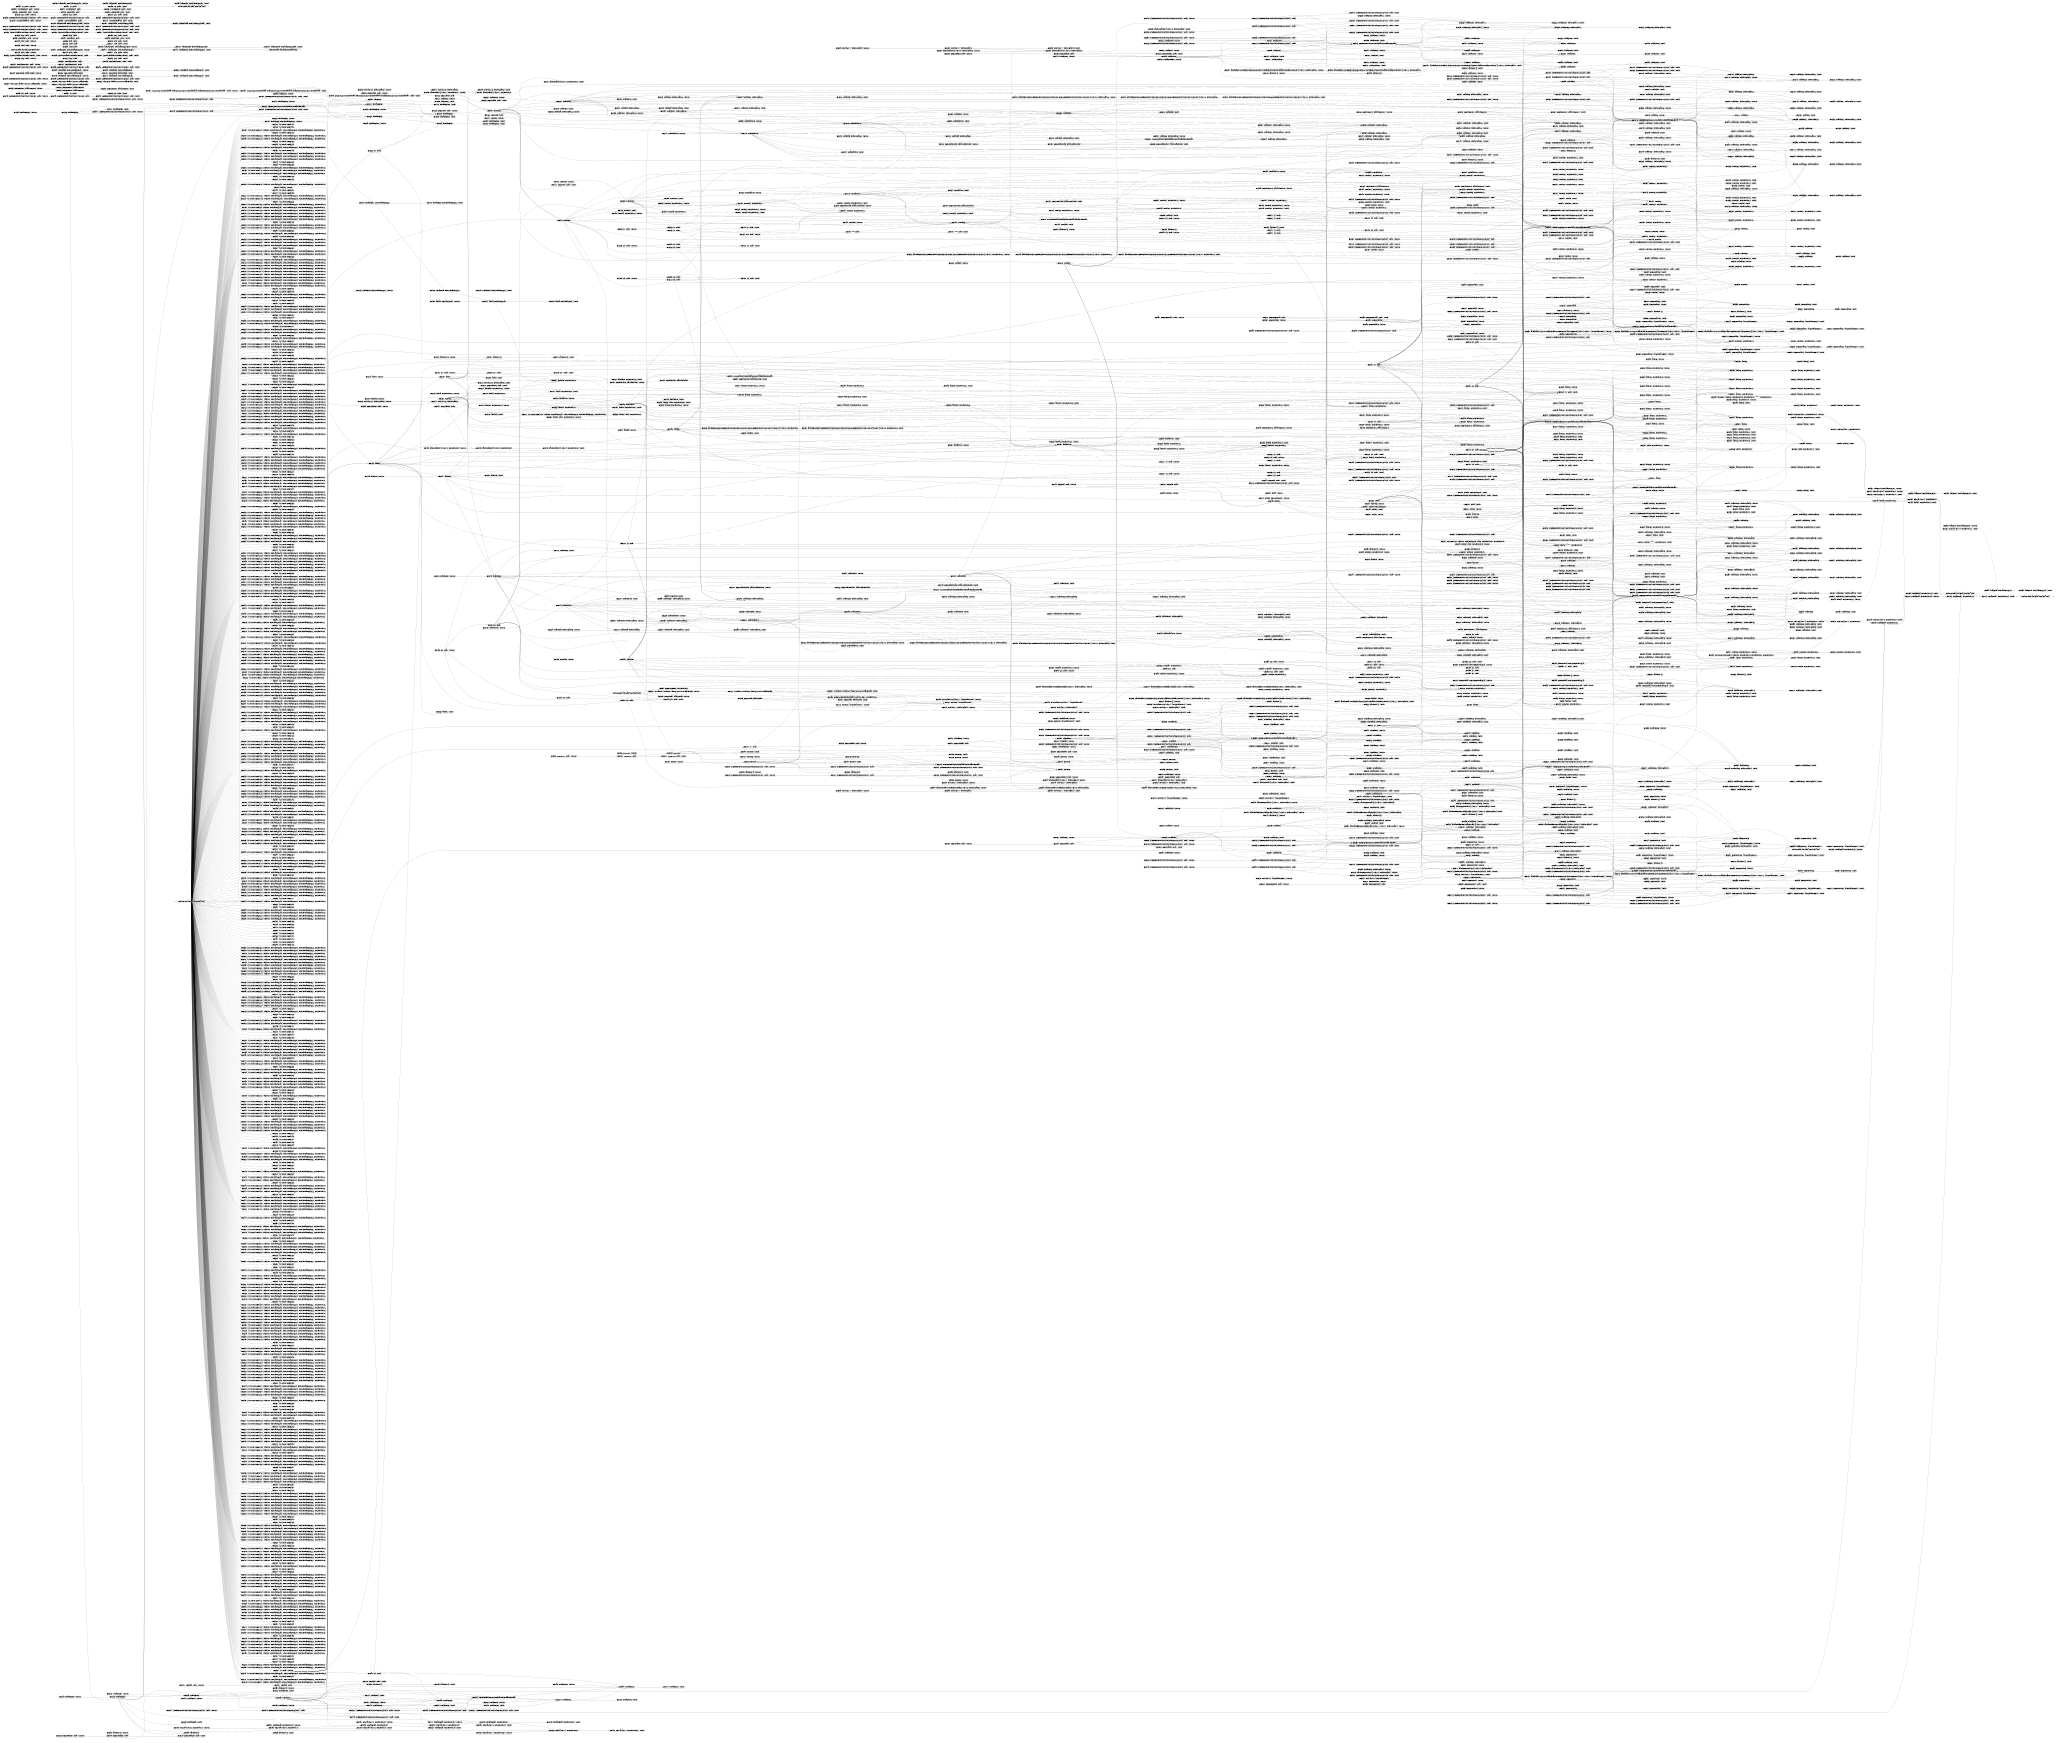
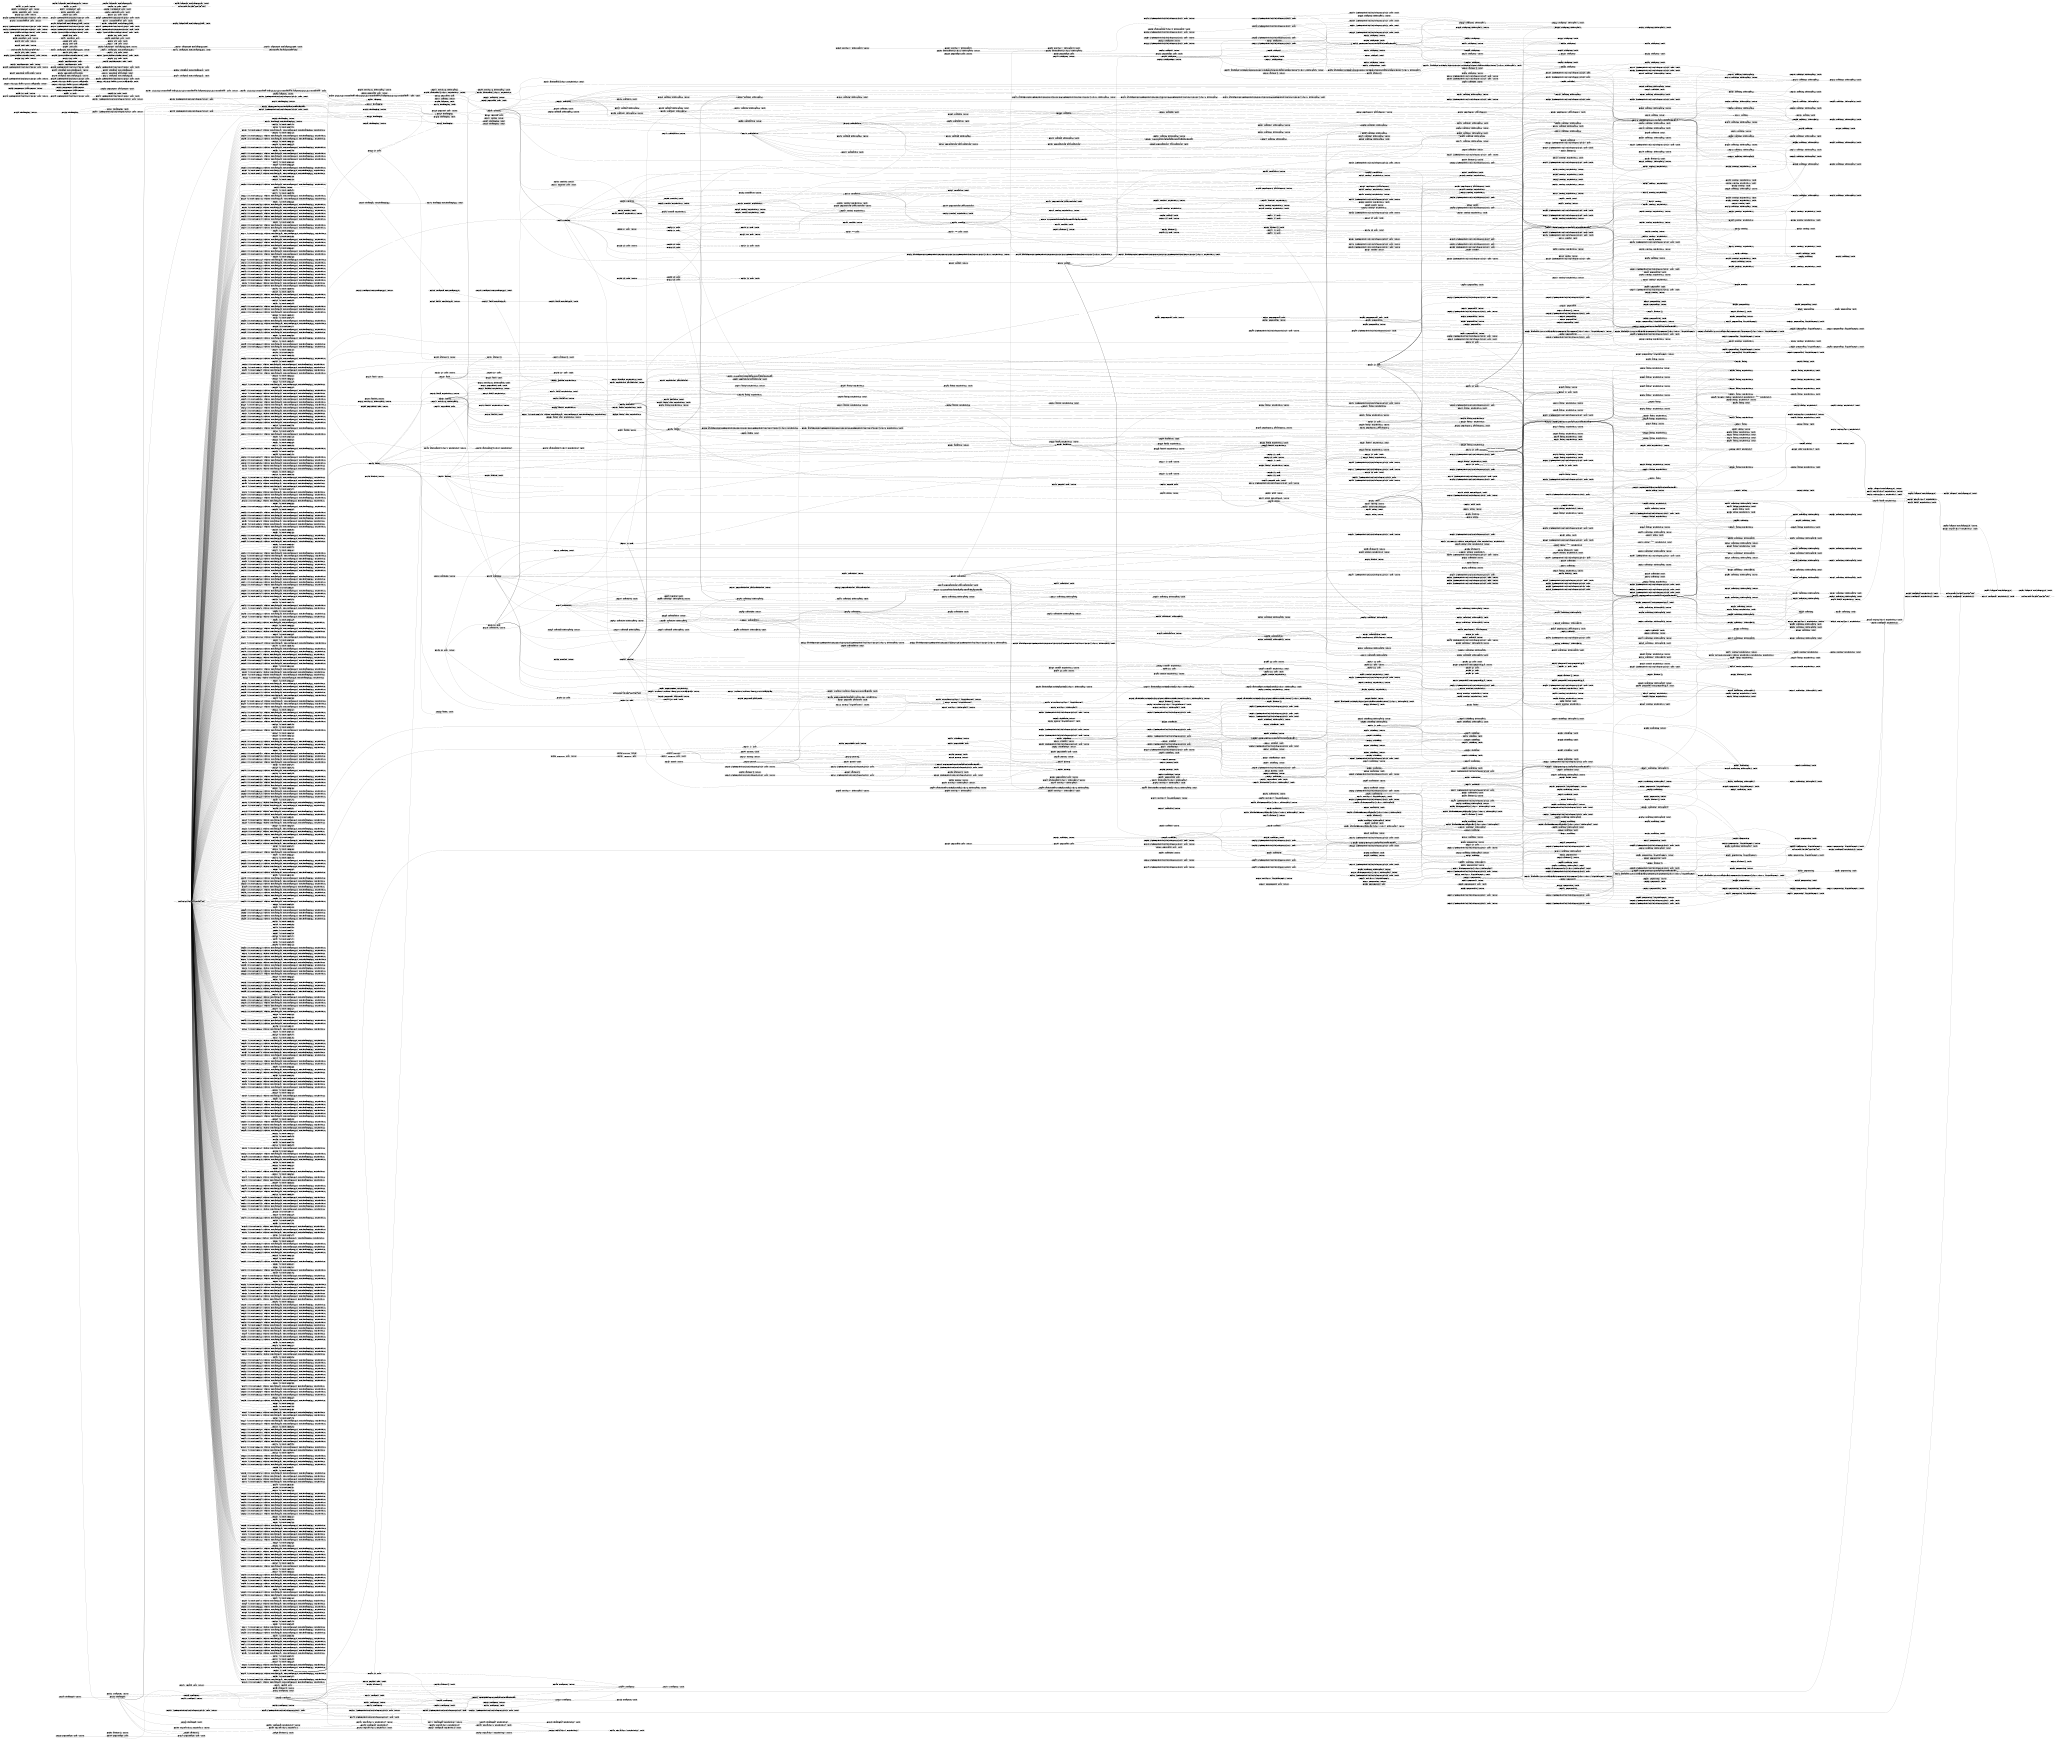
node "CE0x52b45f0": removed
